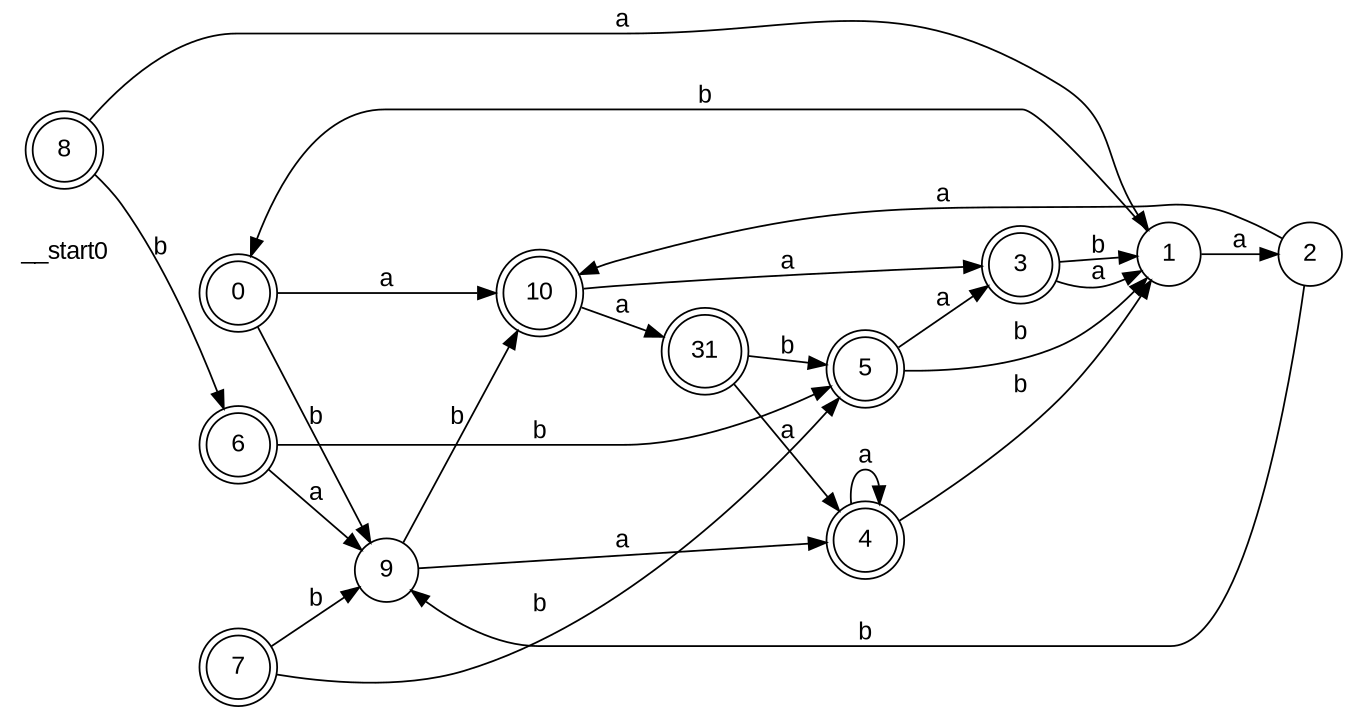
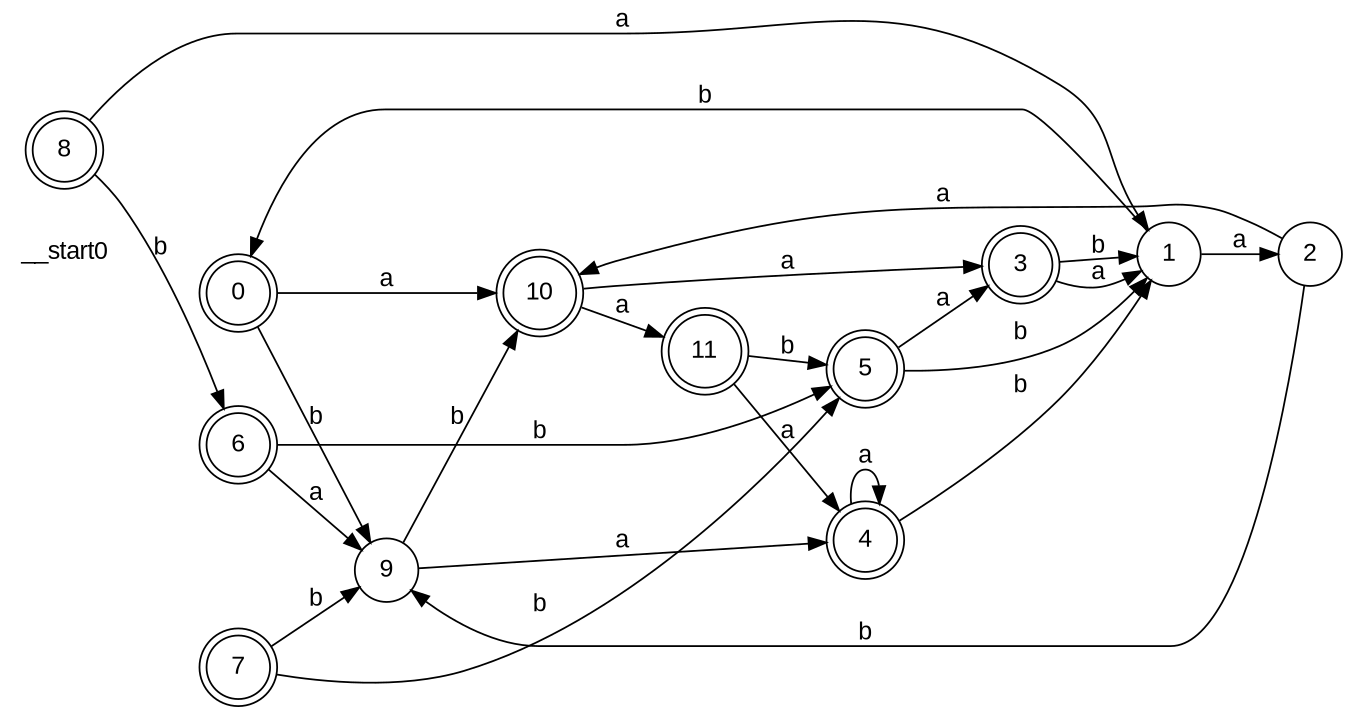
node "31": label "31" -> "11"
